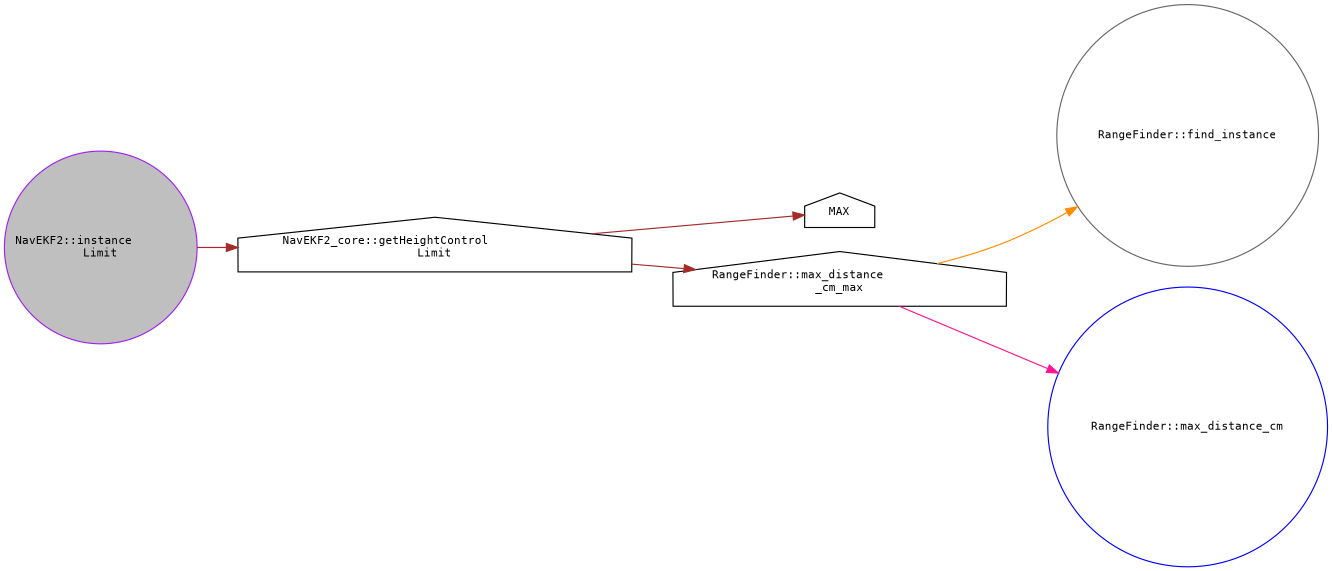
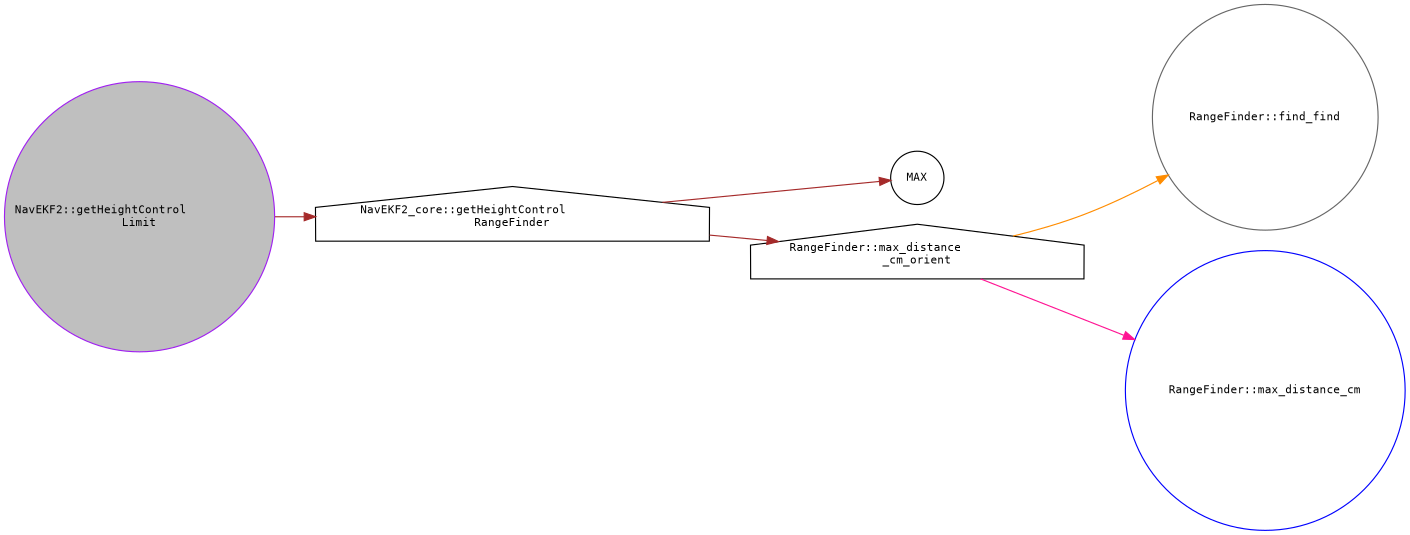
node "RangeFinder::find_instance": label "RangeFinder::find_instance" -> "RangeFinder::find_find"
node "MAX": shape house -> circle
node "NavEKF2::instance Limit": label "NavEKF2::instance Limit" -> "NavEKF2::getHeightControl Limit"
node "NavEKF2_core::getHeightControl Limit": label "NavEKF2_core::getHeightControl Limit" -> "NavEKF2_core::getHeightControl RangeFinder"
node "RangeFinder::max_distance _cm_max": label "RangeFinder::max_distance _cm_max" -> "RangeFinder::max_distance _cm_orient"
